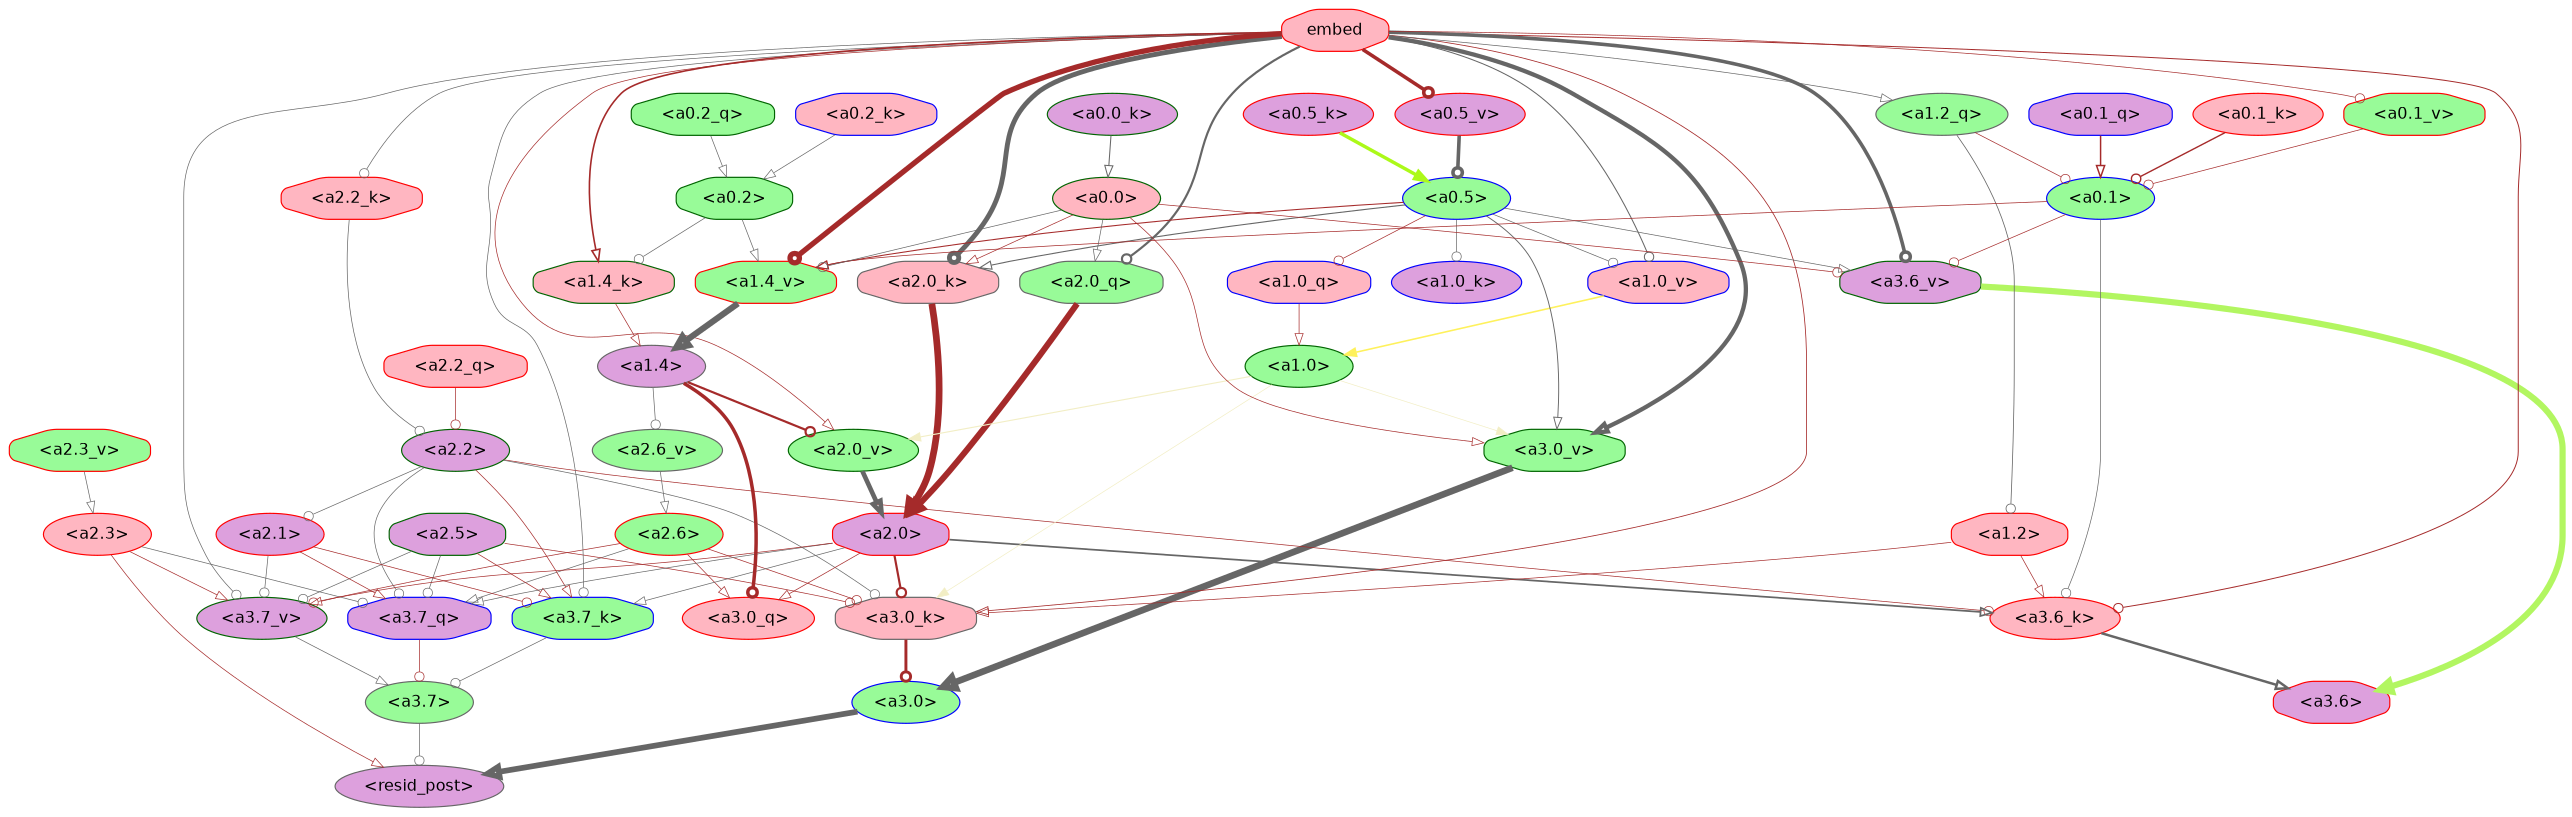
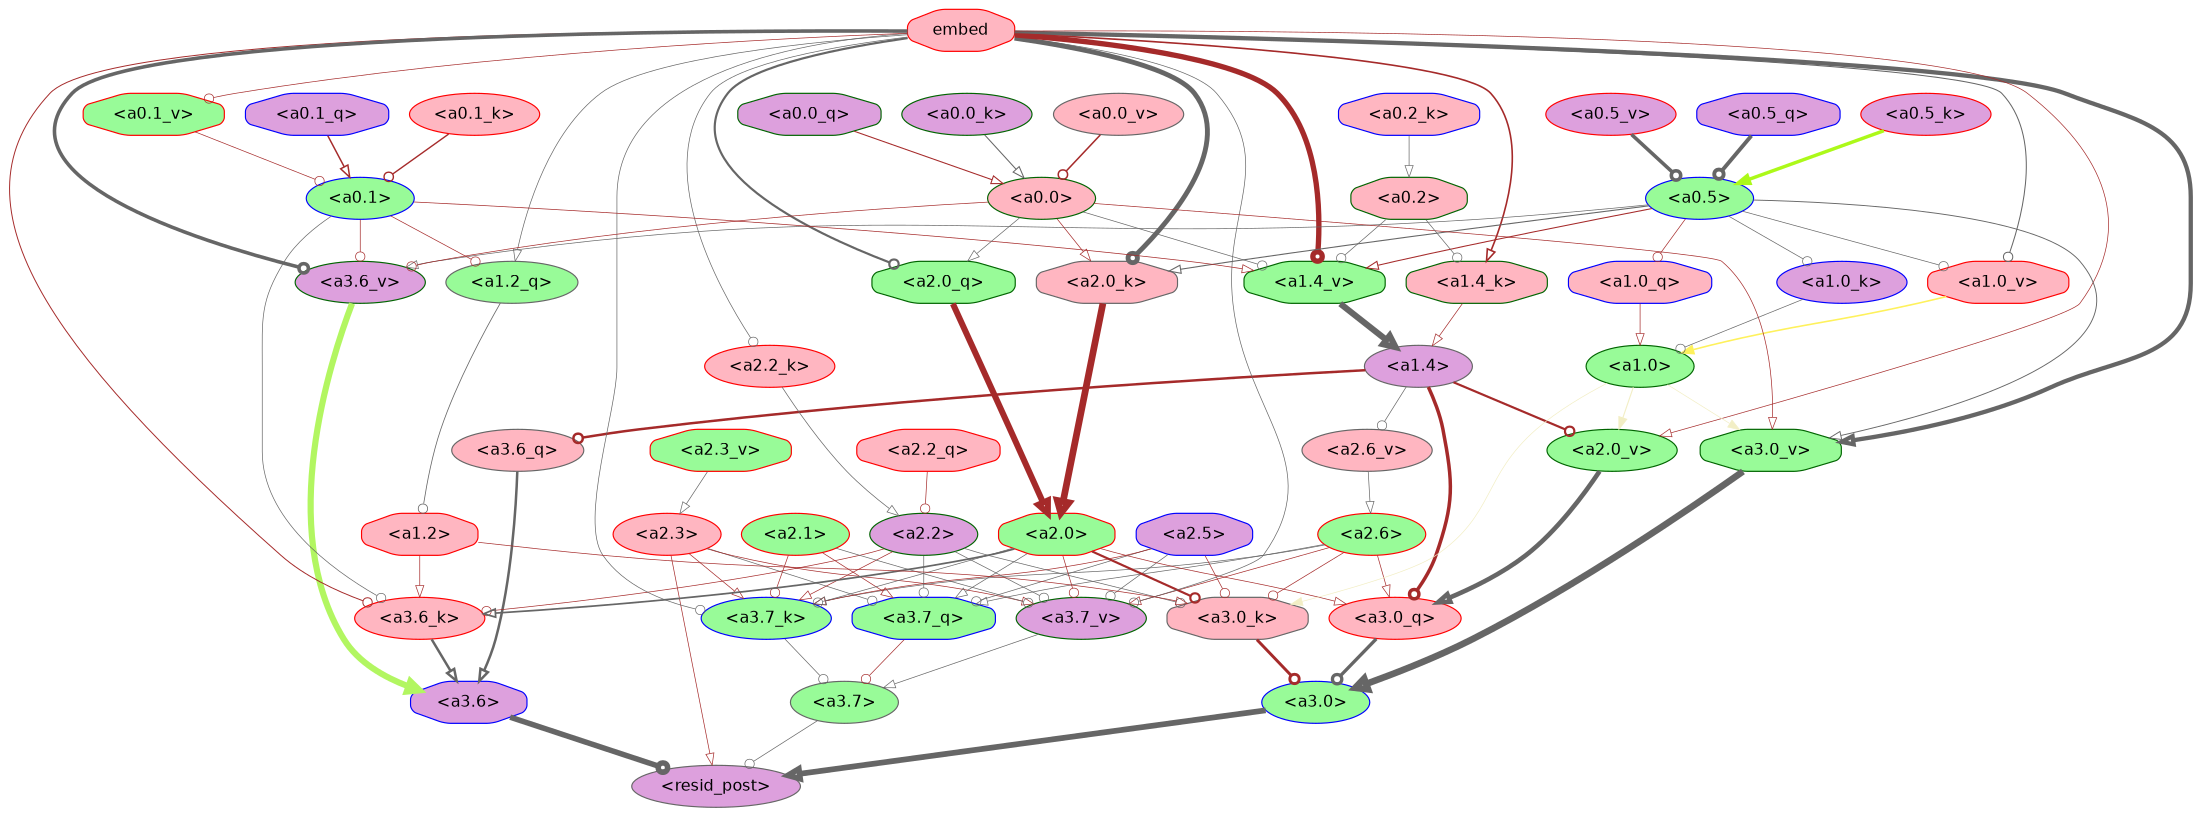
edge "embed" -> "<a0.5_v>": removed
node "<a0.2_q>": removed
node "<a0.0_q>": added
node "<a0.0_v>": added
node "<a0.5_q>": added
edge "<a1.2_q>" -> "<a0.1>": reversed
node "<a2.2_k>": shape octagon -> ellipse
node "<a0.2>": fillcolor palegreen -> lightpink
edge "<a0.2>" -> "<a1.4_v>": arrowhead onormal -> odot
node "<a1.4_v>": color red -> darkgreen
node "<a2.0_q>": color gray40 -> darkgreen
node "<a1.0_v>": color blue -> red
node "<a3.6_v>": shape octagon -> ellipse
edge "<a1.0_k>" -> "<a1.0>": added
edge "<a2.2_k>" -> "<a2.2>": arrowhead odot -> onormal
node "<a3.6_q>": added
node "<a2.6_v>": fillcolor palegreen -> lightpink
edge "<a2.0_v>" -> "<a2.0>": now "<a2.0_v>" -> "<a3.0_q>"
edge "<a2.2>" -> "<a2.1>": now "<a2.2>" -> "<a3.7_v>"
edge "embed" -> "<a3.0_k>": removed
node "<a2.1>": fillcolor plum -> palegreen
node "<a2.5>": color darkgreen -> blue
node "<a2.0>": fillcolor plum -> palegreen
edge "<a2.6>" -> "<a3.7_k>": added
edge "<a2.3>" -> "<a3.7_k>": added
node "<a3.7_q>": fillcolor plum -> palegreen
node "<a3.7_k>": shape octagon -> ellipse
edge "<a3.0_q>" -> "<a3.0>": added
node "<a3.6>": color red -> blue
edge "<a3.6>" -> "<resid_post>": added
